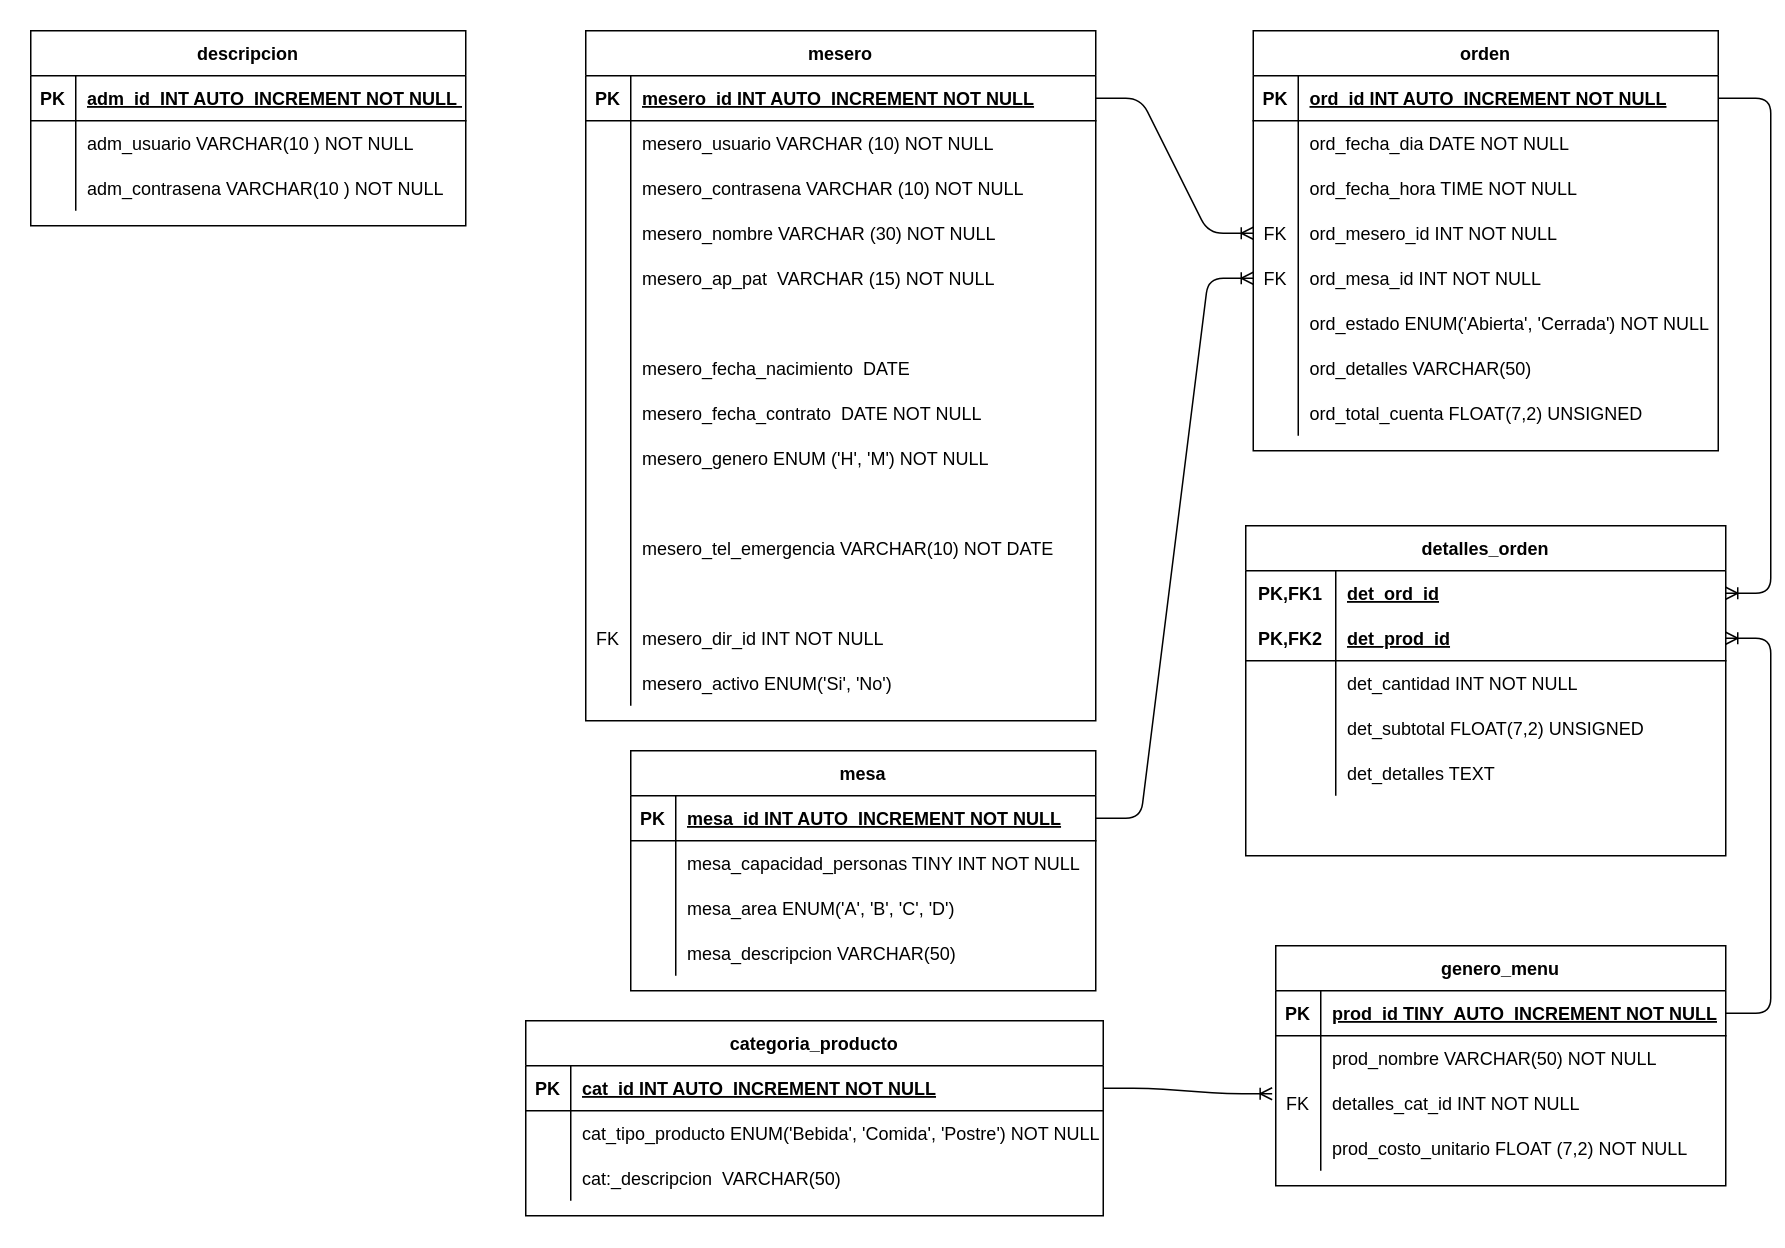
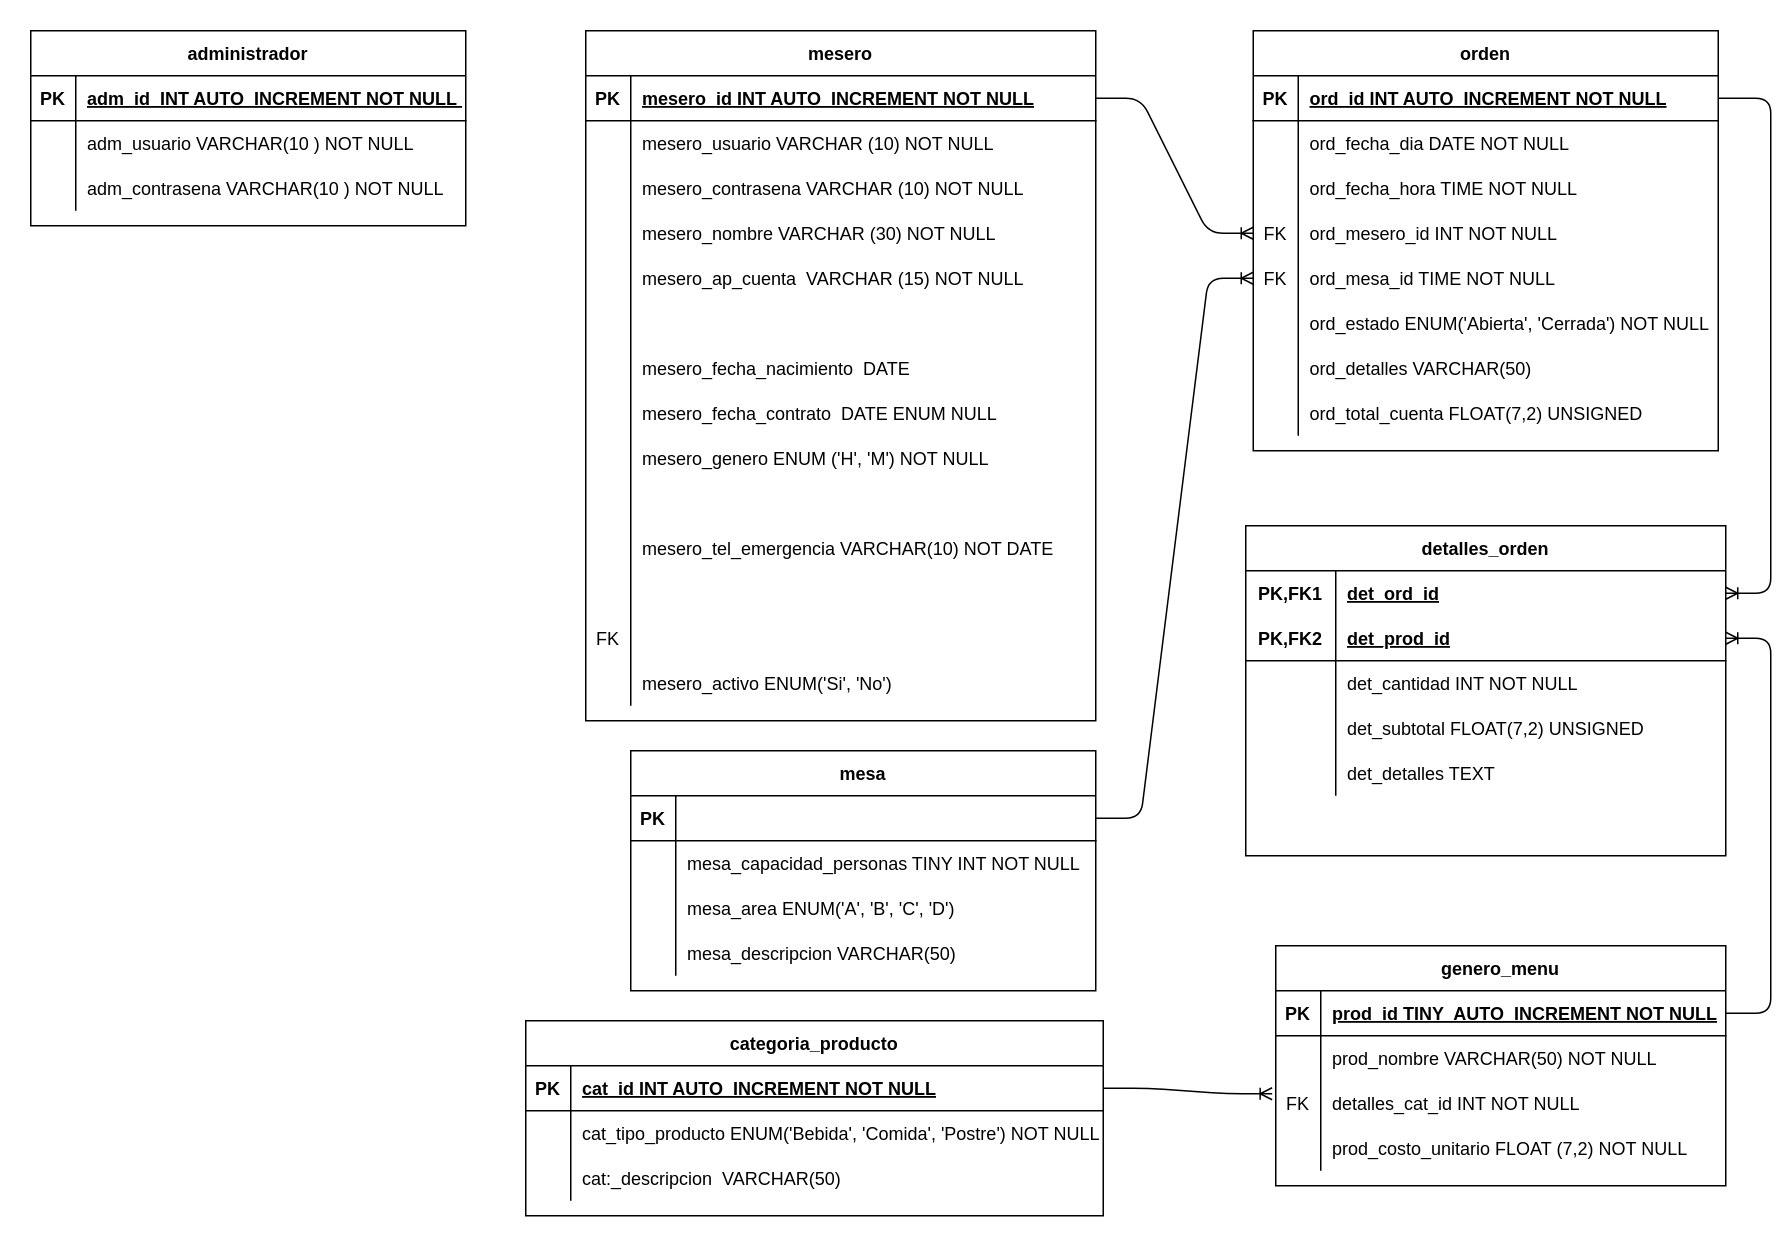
node "descripcion": label "descripcion" -> "administrador"
node "mesero_ap_pat VARCHAR (15) NOT NULL": label "mesero_ap_pat VARCHAR (15) NOT NULL" -> "mesero_ap_cuenta VARCHAR (15) NOT NULL"
node "ord_mesa_id INT NOT NULL": label "ord_mesa_id INT NOT NULL" -> "ord_mesa_id TIME NOT NULL"
node "mesero_fecha_contrato DATE NOT NULL": label "mesero_fecha_contrato DATE NOT NULL" -> "mesero_fecha_contrato DATE ENUM NULL"
node "mesero_dir_id INT NOT NULL": removed
node "mesa_id INT AUTO_INCREMENT NOT NULL": removed
